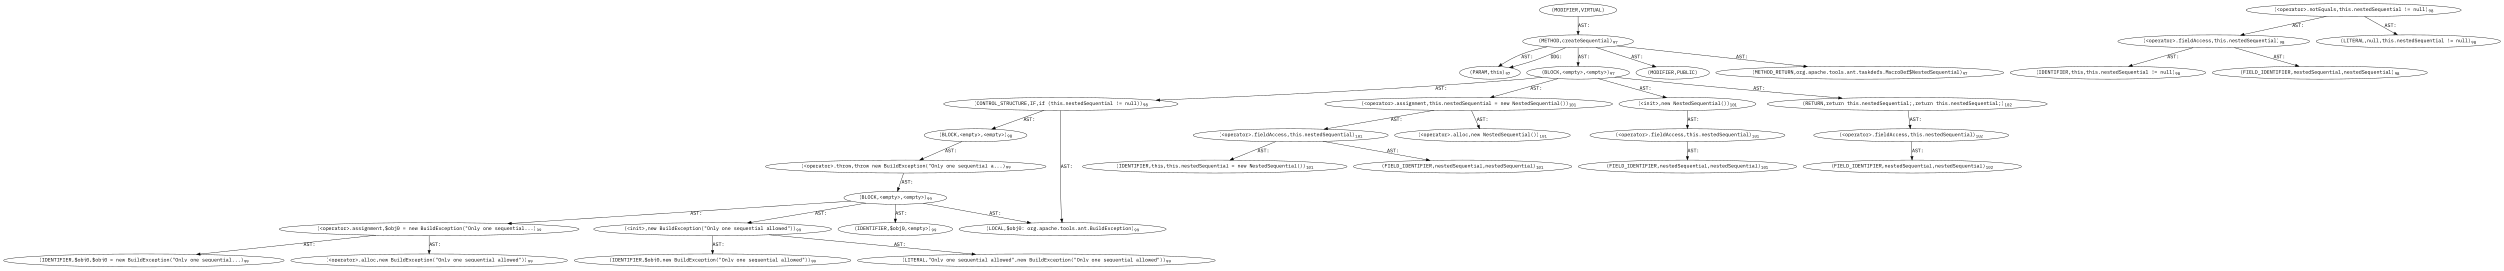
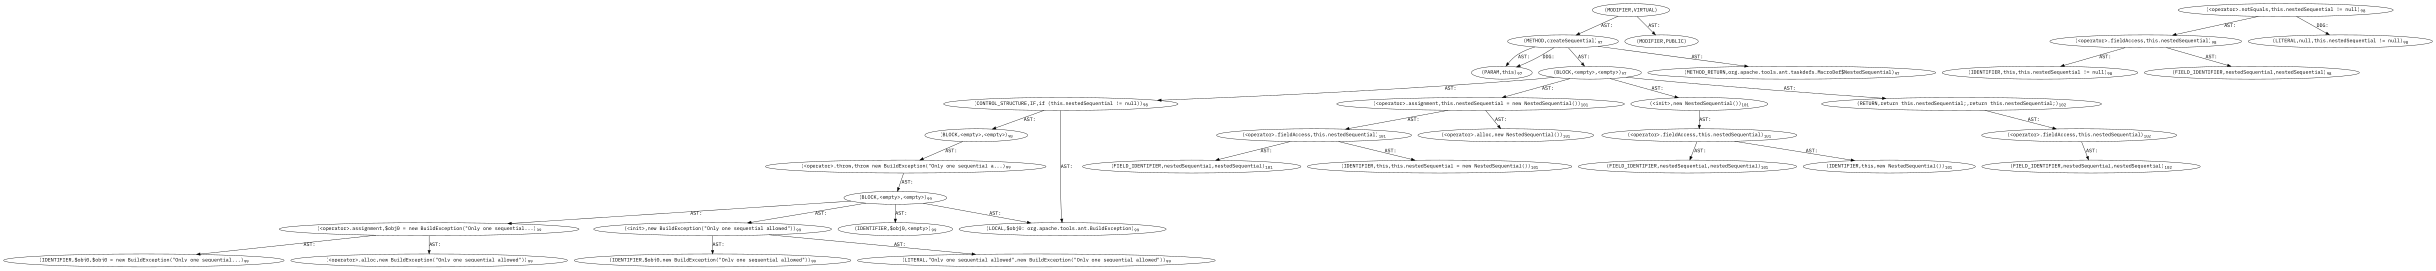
edge "(<operator>.notEquals,this.nestedSequential != null)" -> "(LITERAL,null,this.nestedSequential != null)": label "AST: " -> "DDG: "
edge "(METHOD,createSequential)" -> "(MODIFIER,PUBLIC)": now "(MODIFIER,VIRTUAL)" -> "(MODIFIER,PUBLIC)"
node "(IDENTIFIER,this,new NestedSequential())": added
